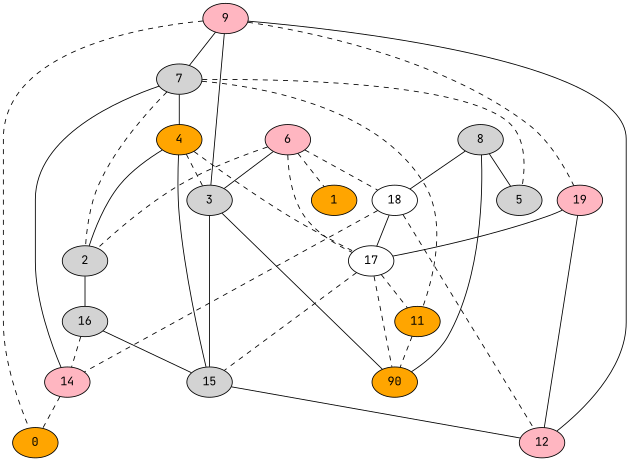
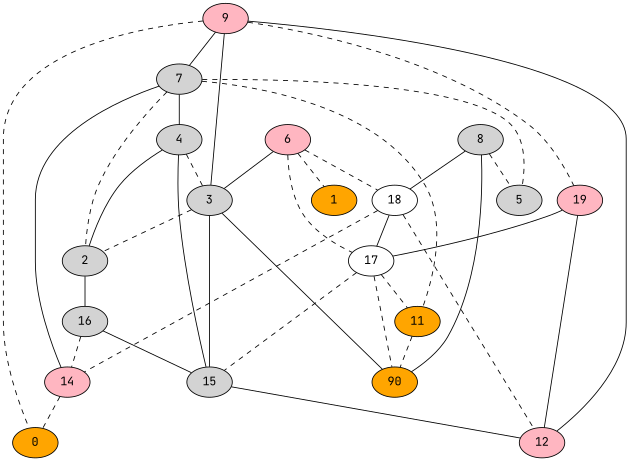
node "4": fillcolor orange -> lightgrey
edge "8" -- "5": style solid -> dashed
edge "6" -- "2": now "3" -- "2"
edge "4" -- "17": removed
